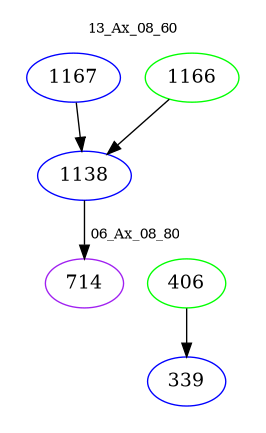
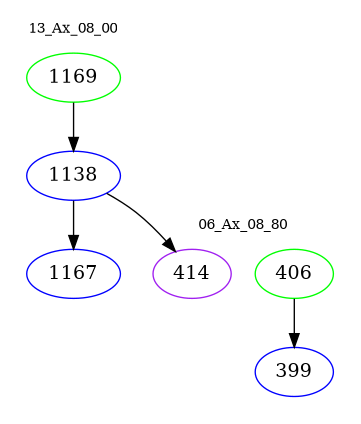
cluster "13_Ax_08_60": label "13_Ax_08_60" -> "13_Ax_08_00"
node "1166": label "1166" -> "1169"
edge "1167" -> "1138": reversed
node "714": label "714" -> "414"
node "339": label "339" -> "399"
